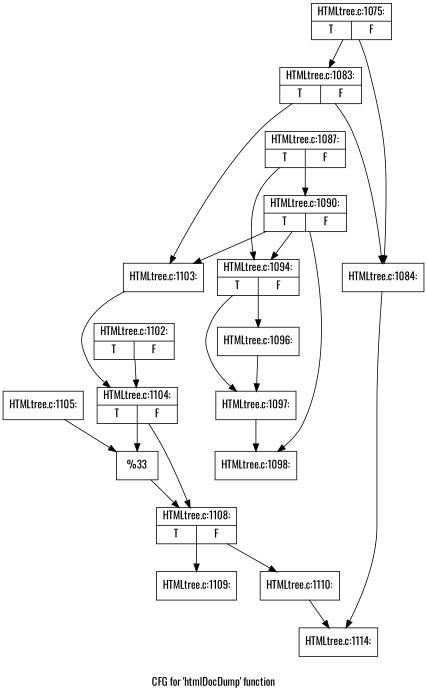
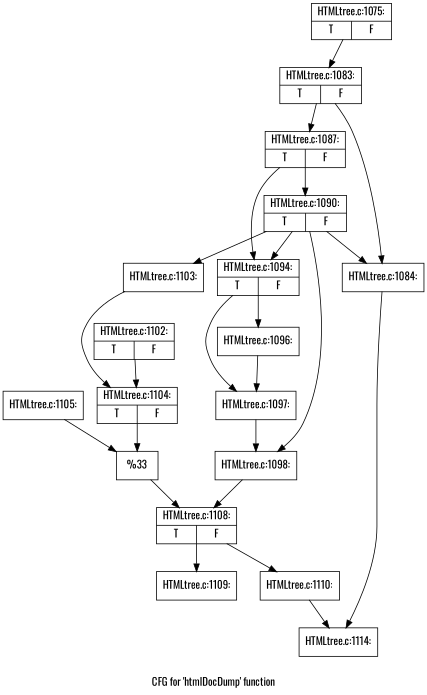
edge "HTMLtree.c:1075:" -> "HTMLtree.c:1084:": now "HTMLtree.c:1090:" -> "HTMLtree.c:1084:"
edge "HTMLtree.c:1083:" -> "HTMLtree.c:1103:": now "HTMLtree.c:1083:" -> "HTMLtree.c:1087:"
edge "HTMLtree.c:1104:" -> "HTMLtree.c:1108:": now "HTMLtree.c:1098:" -> "HTMLtree.c:1108:"
